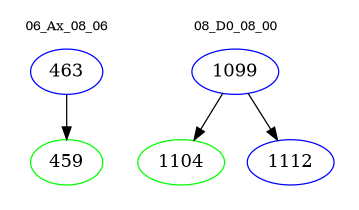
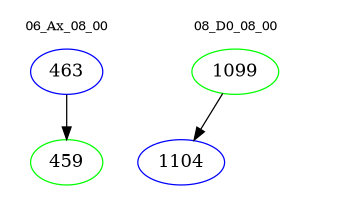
cluster "06_Ax_08_06": label "06_Ax_08_06" -> "06_Ax_08_00"
node "1099": color blue -> green
node "1104": color green -> blue
node "1112": removed
